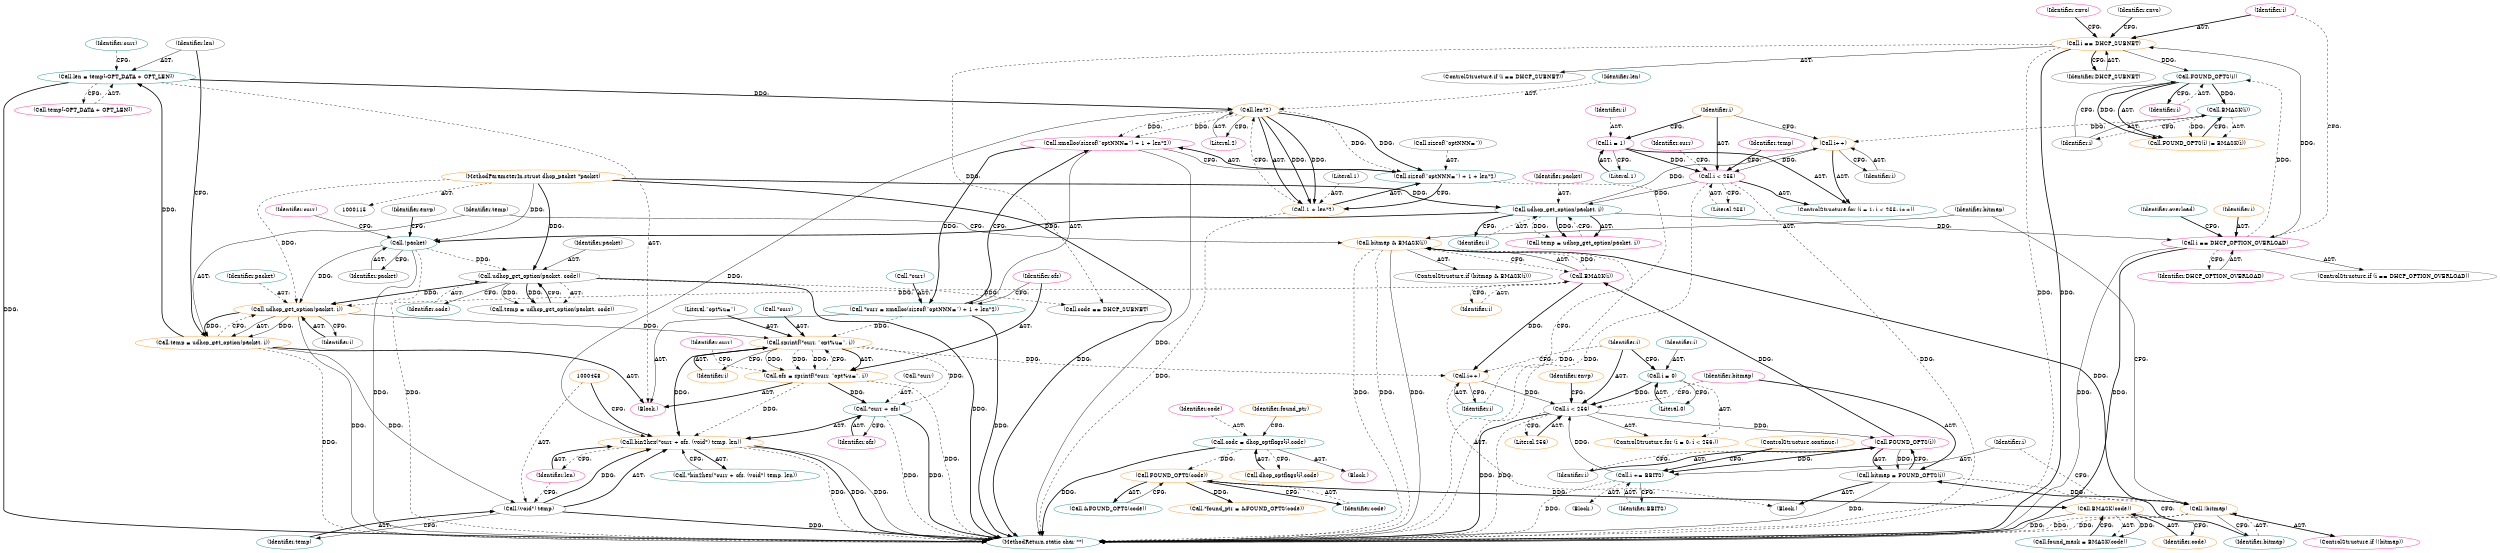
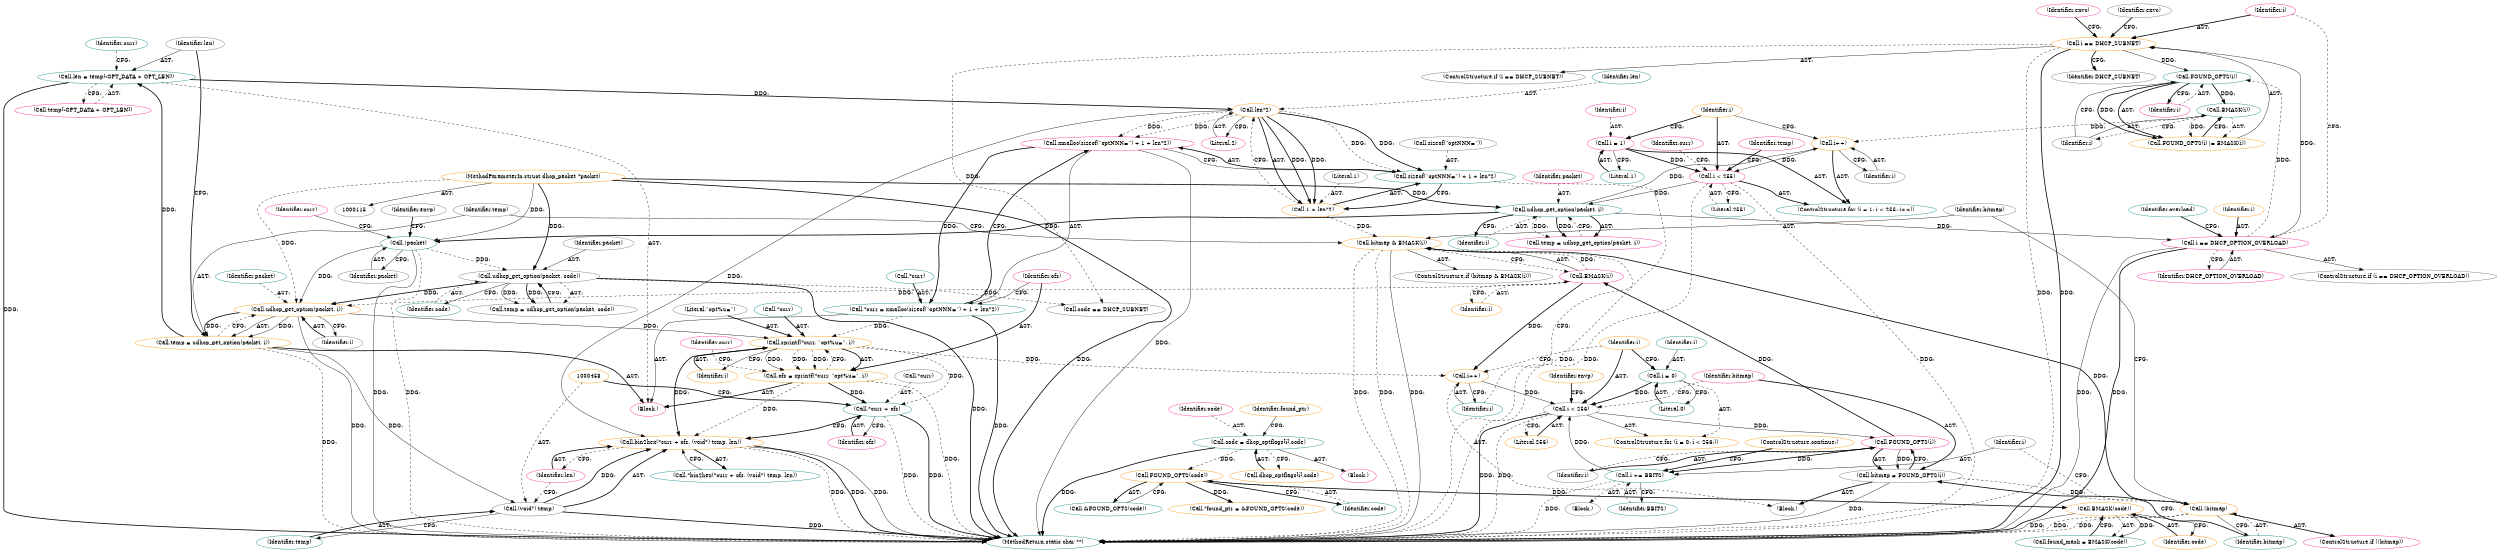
edge "(Identifier,DHCP_SUBNET)" -> "(Call,i == DHCP_SUBNET)": now "(Call,FOUND_OPTS(i) |= BMASK(i))" -> "(Call,i == DHCP_SUBNET)"
edge "(MethodParameterIn,struct dhcp_packet *packet)" -> "1000115": style dashed -> solid
edge "(Call,1 + len*2)" -> "(MethodReturn,static char **)": now "(Call,1 + len*2)" -> "(Call,bitmap & BMASK(i))"
edge "1000458" -> "(Call,bin2hex(*curr + ofs, (void*) temp, len))": now "1000458" -> "(Call,*curr + ofs)"
edge "(Call,*curr + ofs)" -> "(Call,bin2hex(*curr + ofs, (void*) temp, len))": label "AST: " -> "CFG: "
